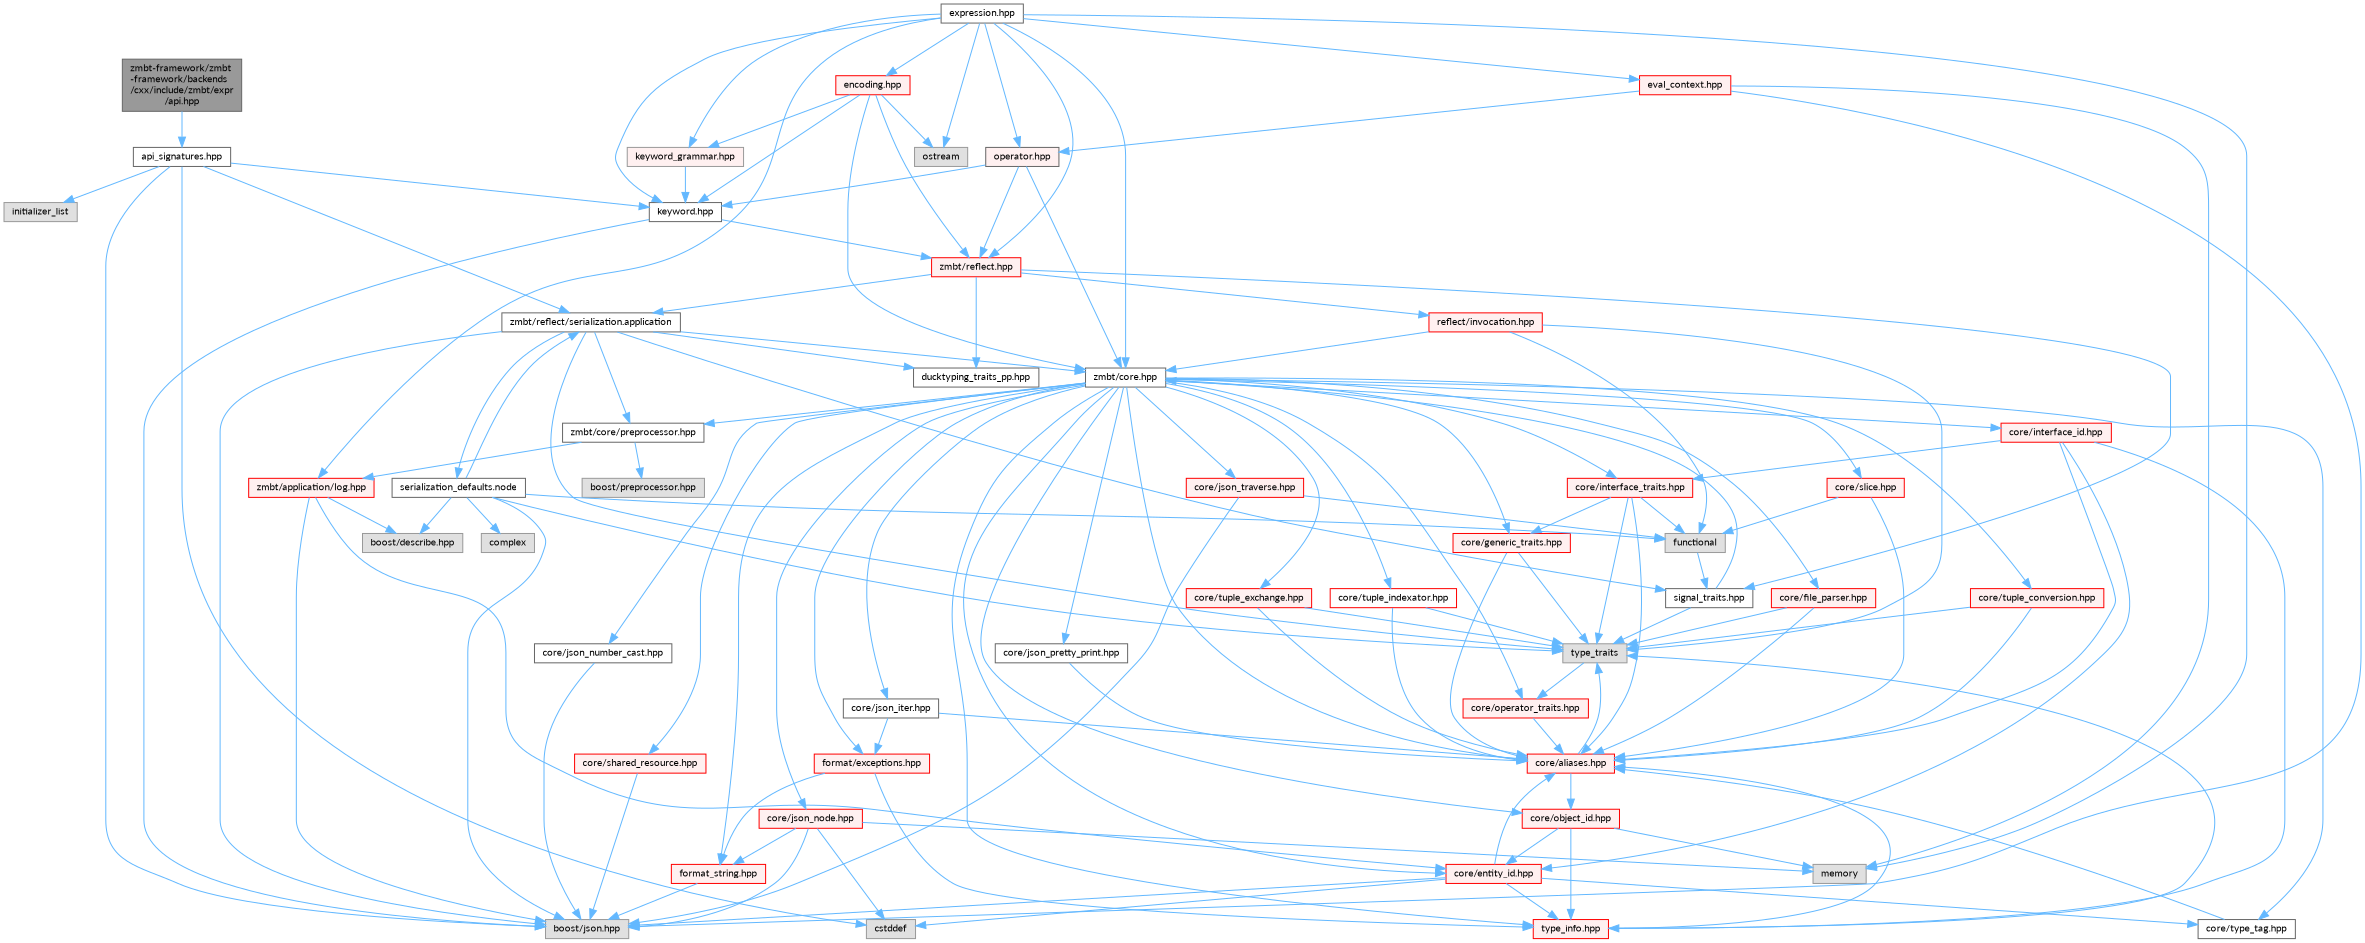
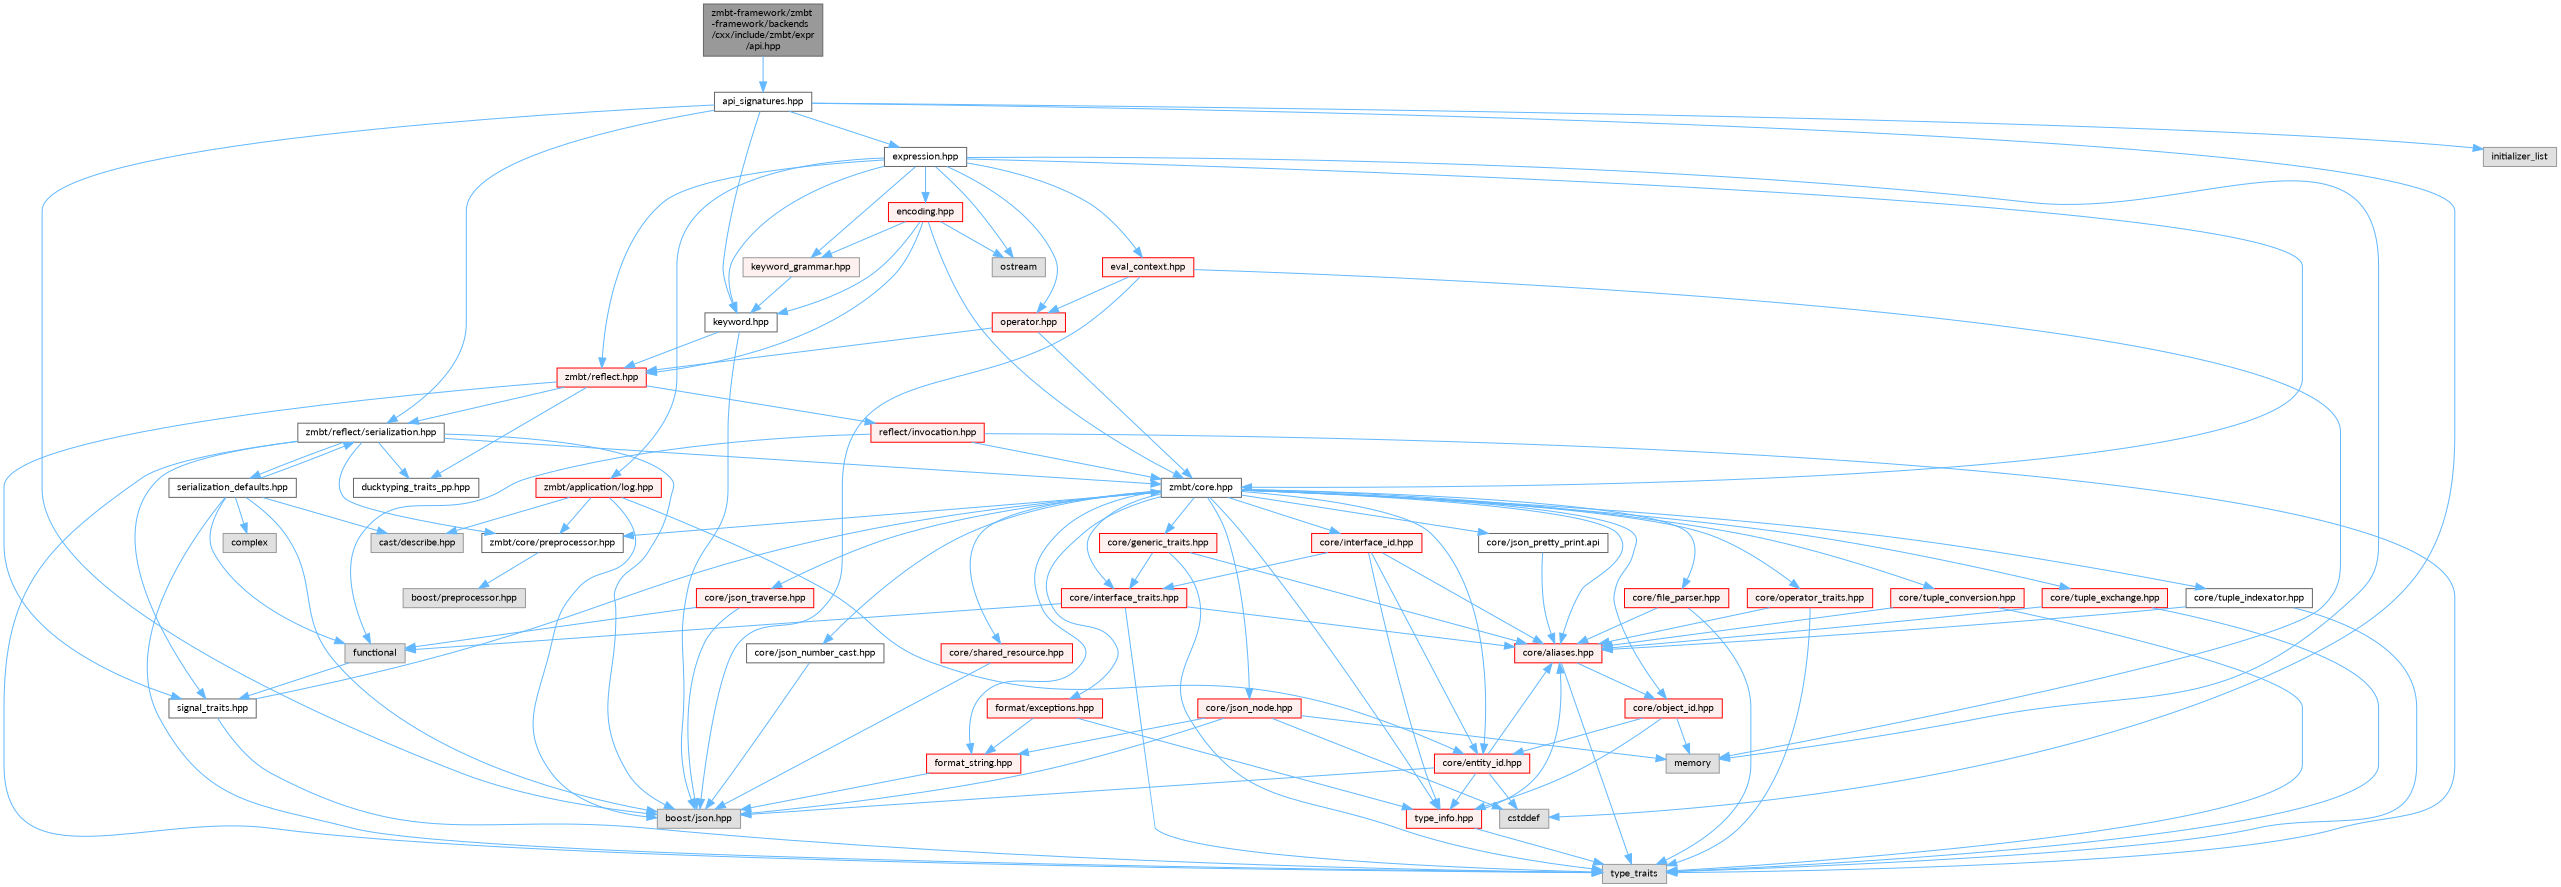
edge "api_signatures.hpp" -> "expression.hpp": added
node "operator.hpp": color grey40 -> red
edge "operator.hpp" -> "keyword.hpp": removed
node "zmbt/reflect/serialization.application": label "zmbt/reflect/serialization.application" -> "zmbt/reflect/serialization.hpp"
edge "zmbt/core/preprocessor.hpp" -> "zmbt/application/log.hpp": reversed
node "serialization_defaults.node": label "serialization_defaults.node" -> "serialization_defaults.hpp"
node "core/slice.hpp": removed
edge "core/interface_traits.hpp" -> "core/generic_traits.hpp": reversed
node "boost/describe.hpp": label "boost/describe.hpp" -> "cast/describe.hpp"
node "core/tuple_indexator.hpp": color red -> grey40
node "core/json_pretty_print.hpp": label "core/json_pretty_print.hpp" -> "core/json_pretty_print.api"
edge "type_traits" -> "core/operator_traits.hpp": reversed
node "core/json_iter.hpp": removed
node "core/type_tag.hpp": removed
